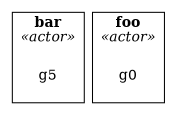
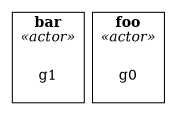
node "g5": label "g5" -> "g1"
